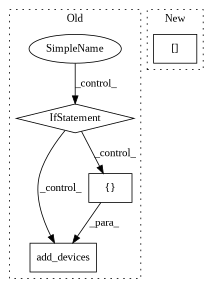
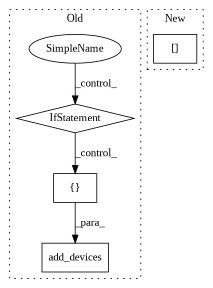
edge "IfStatement" -> "add_devices": removed, label "_control_"
